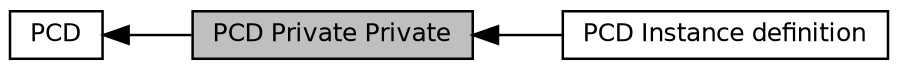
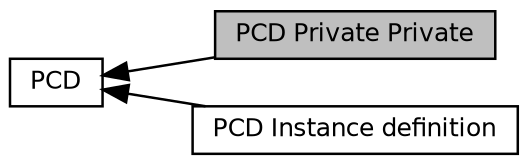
edge "PCD Instance definition" -> "PCD Private Private": now "PCD Instance definition" -> "PCD"
